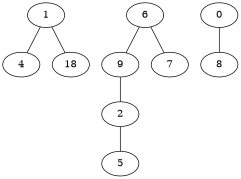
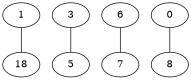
node "4": removed
node "9": removed
node "2": label "2" -> "3"
